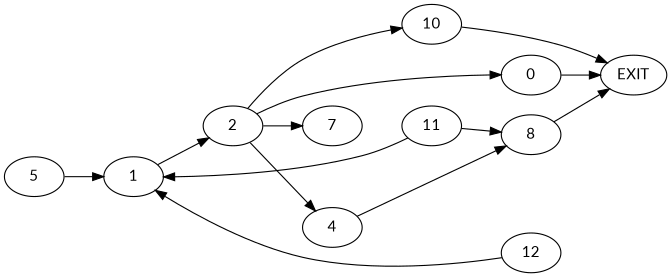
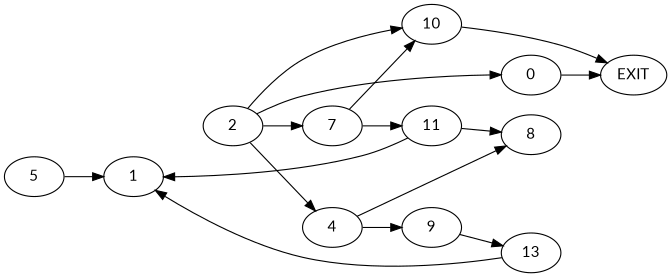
edge "7" -> "10": added
edge "8" -> "EXIT": removed
edge "7" -> "11": added
edge "1" -> "2": removed
node "9": added
node "12": label "12" -> "13"
